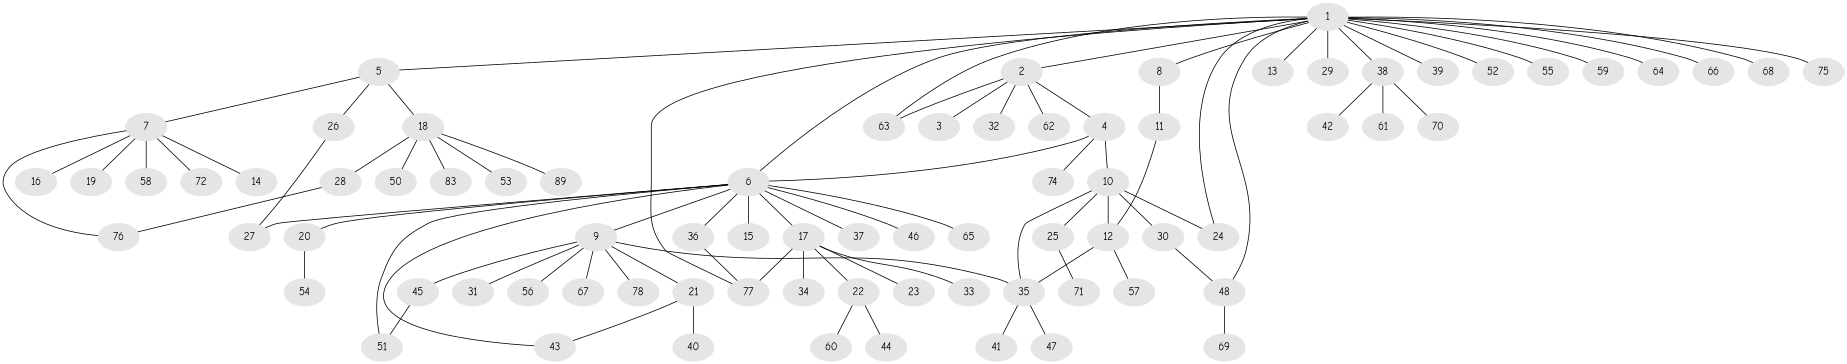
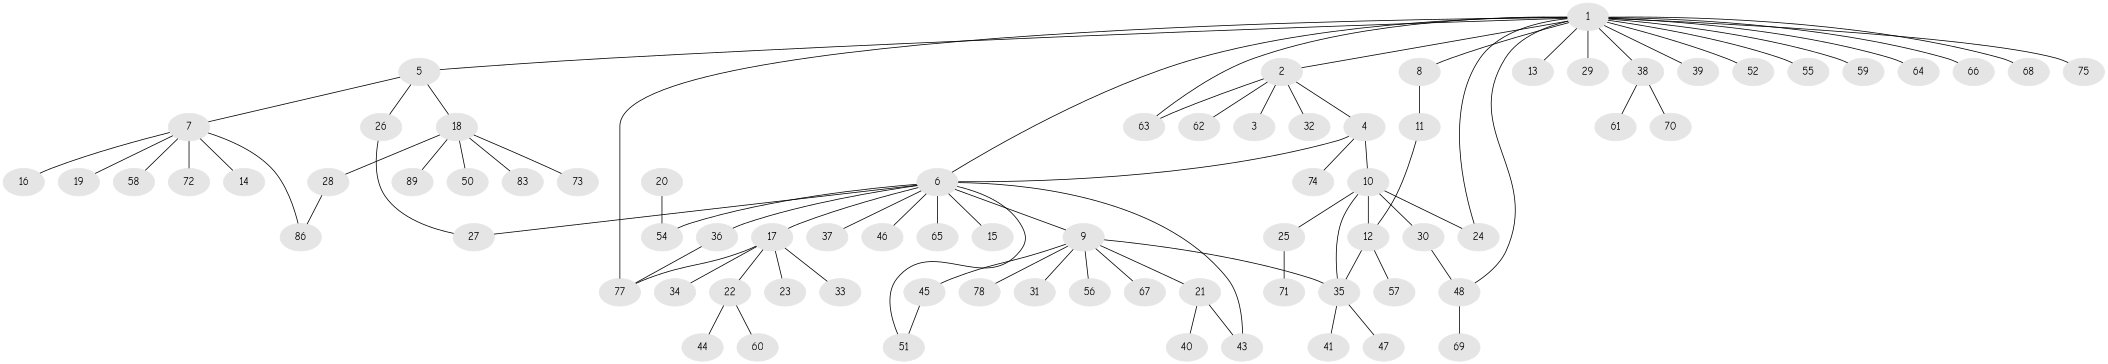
node "42": removed
node "53": label "53" -> "73"
edge "6" -- "20": now "6" -- "54"
node "76": label "76" -> "86"
